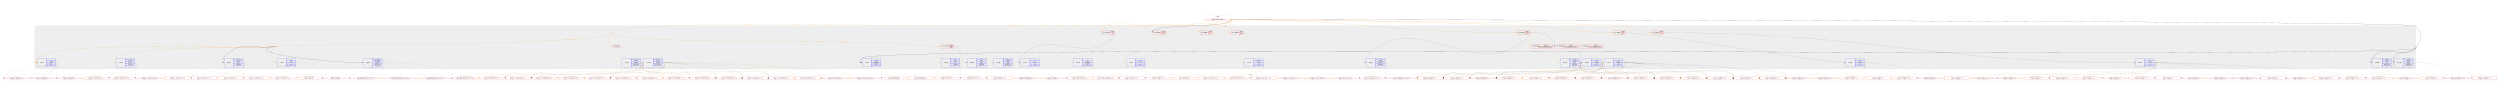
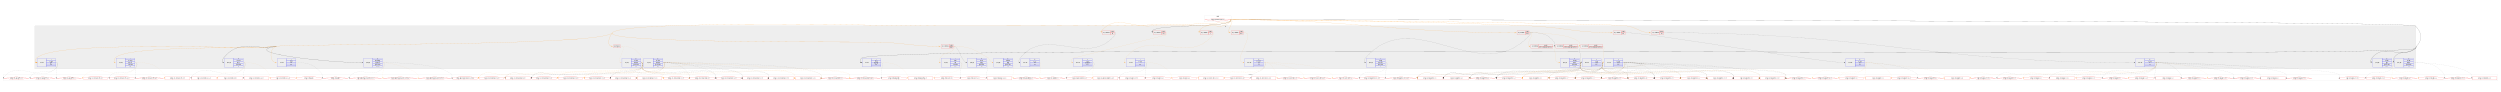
node "portage://dev-lang/lua-5.1.5-r102": removed
